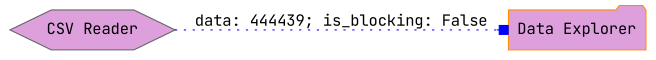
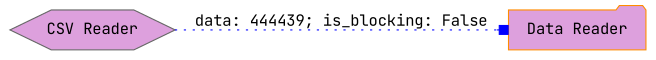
node "Data Explorer": label "Data Explorer" -> "Data Reader"
